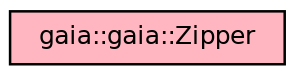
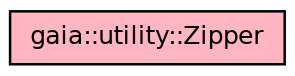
node "gaia::gaia::Zipper": label "gaia::gaia::Zipper" -> "gaia::utility::Zipper"
